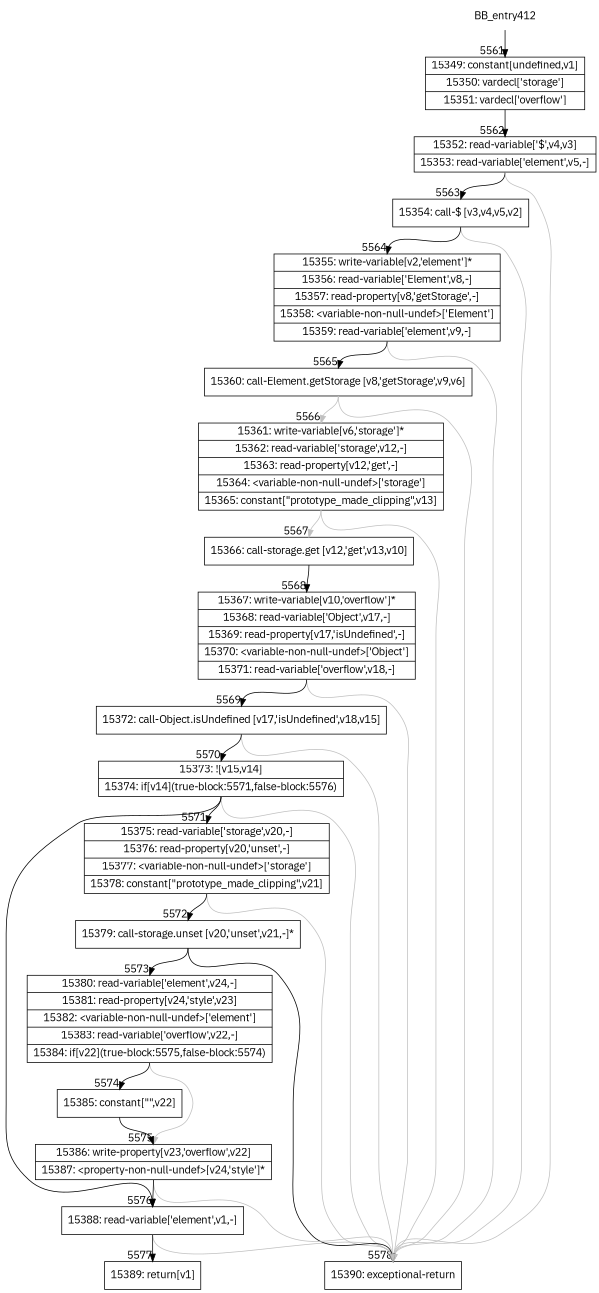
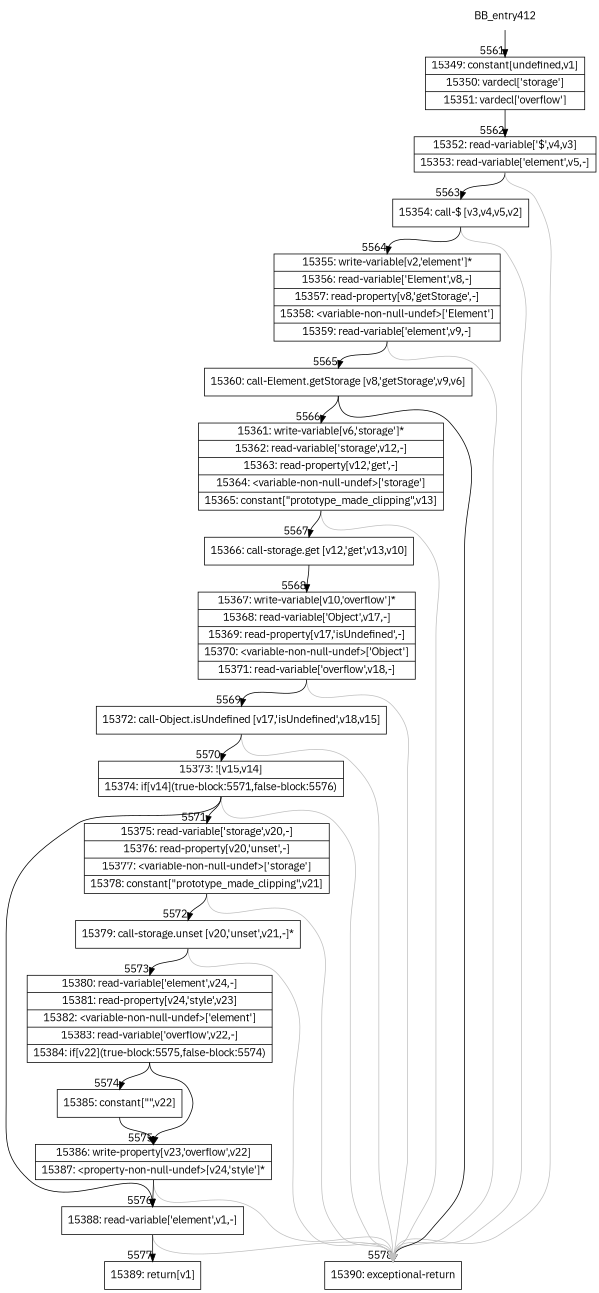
edge "15360: call-Element.getStorage [v8,'getStorage',v9,v6]" -> "15361: write-variable[v6,'storage']*": color gray -> black
edge "15361: write-variable[v6,'storage']*" -> "15366: call-storage.get [v12,'get',v13,v10]": color gray -> black
edge "15360: call-Element.getStorage [v8,'getStorage',v9,v6]" -> "15390: exceptional-return": color gray -> black
edge "15379: call-storage.unset [v20,'unset',v21,-]*" -> "15390: exceptional-return": color black -> gray
edge "15380: read-variable['element',v24,-]" -> "15386: write-property[v23,'overflow',v22]": color gray -> black
